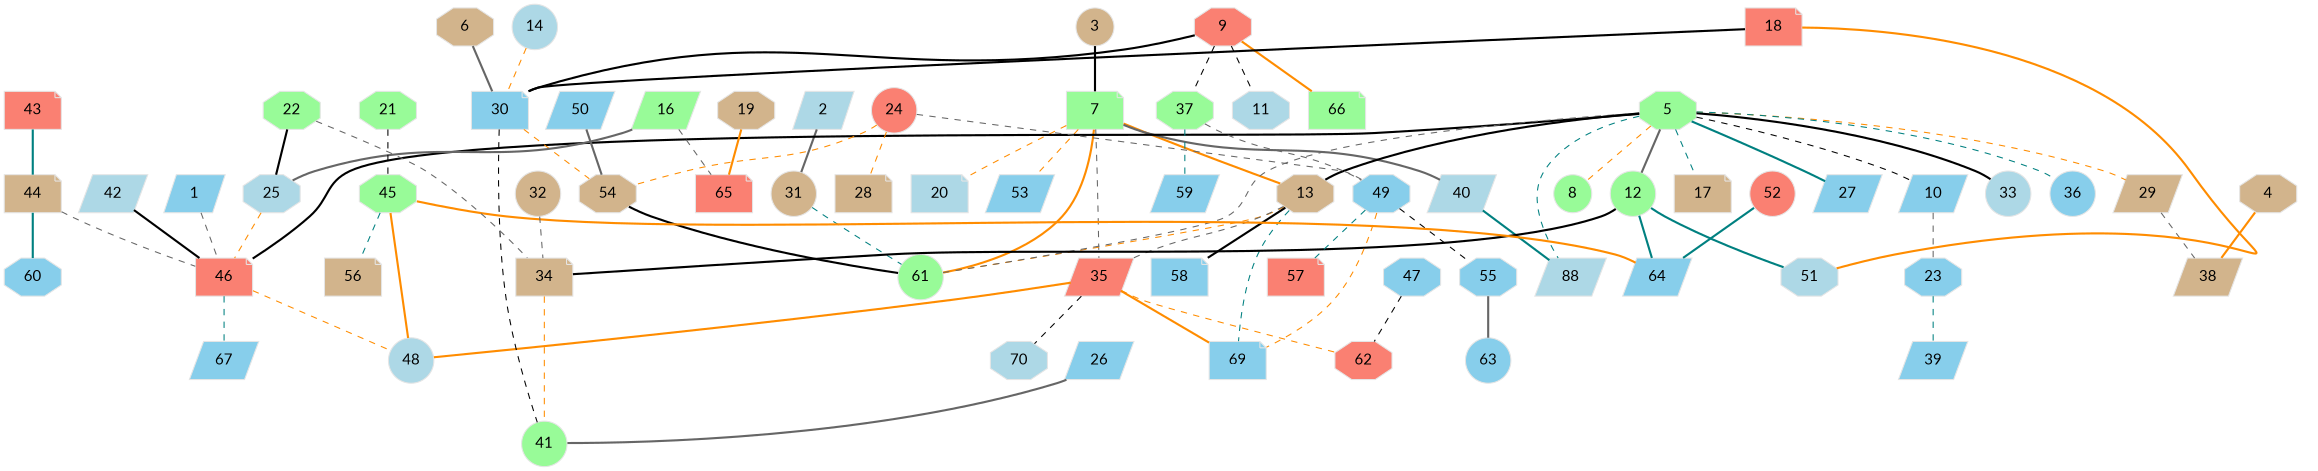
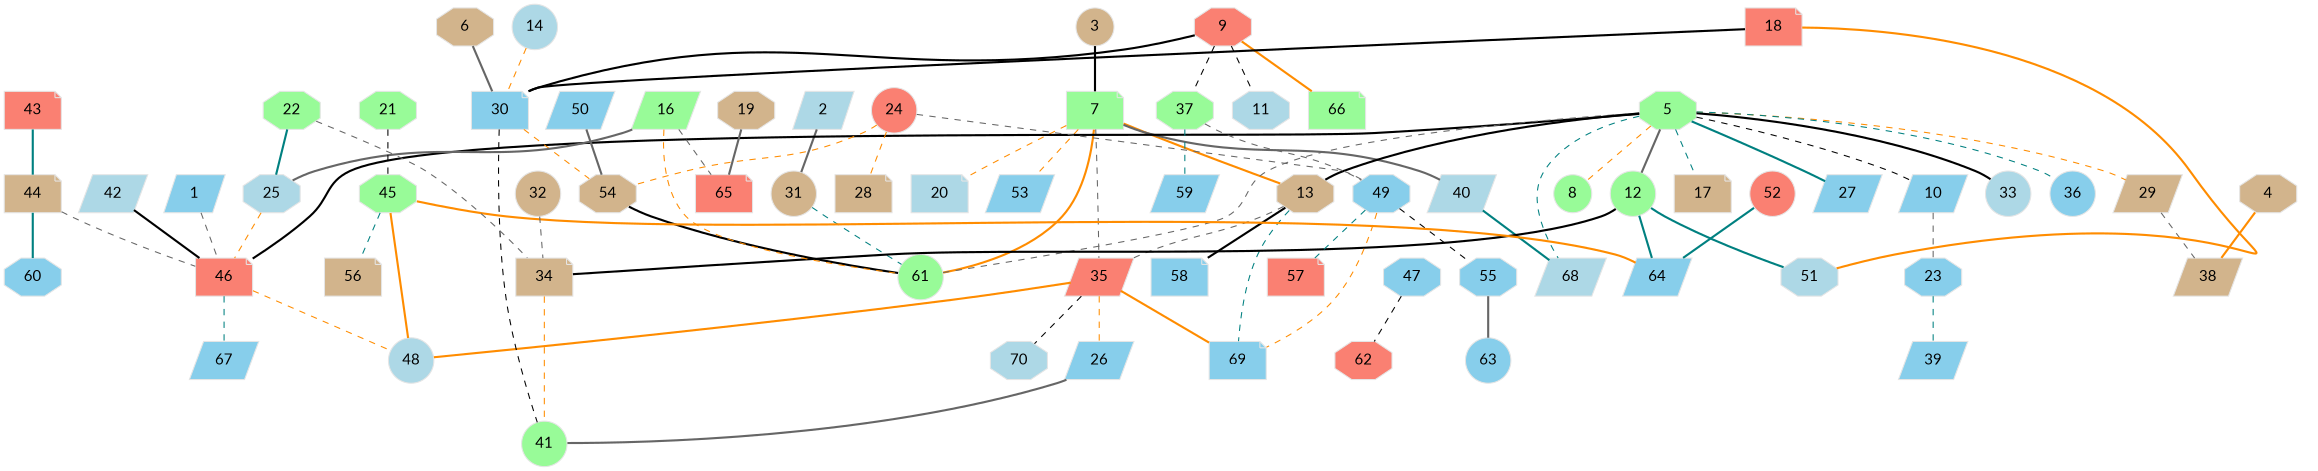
edge "22" -- "25": color black -> teal
edge "19" -- "65": color darkorange -> gray40
edge "13" -- "61": now "16" -- "61"
node "88": label "88" -> "68"
edge "35" -- "62": now "35" -- "26"
